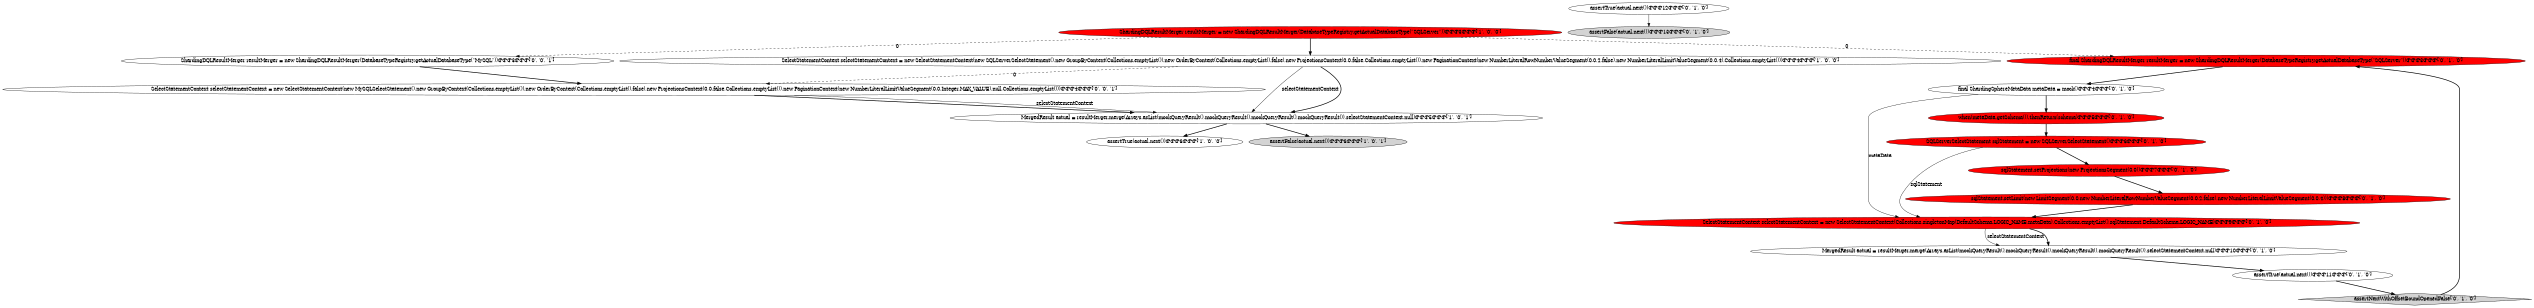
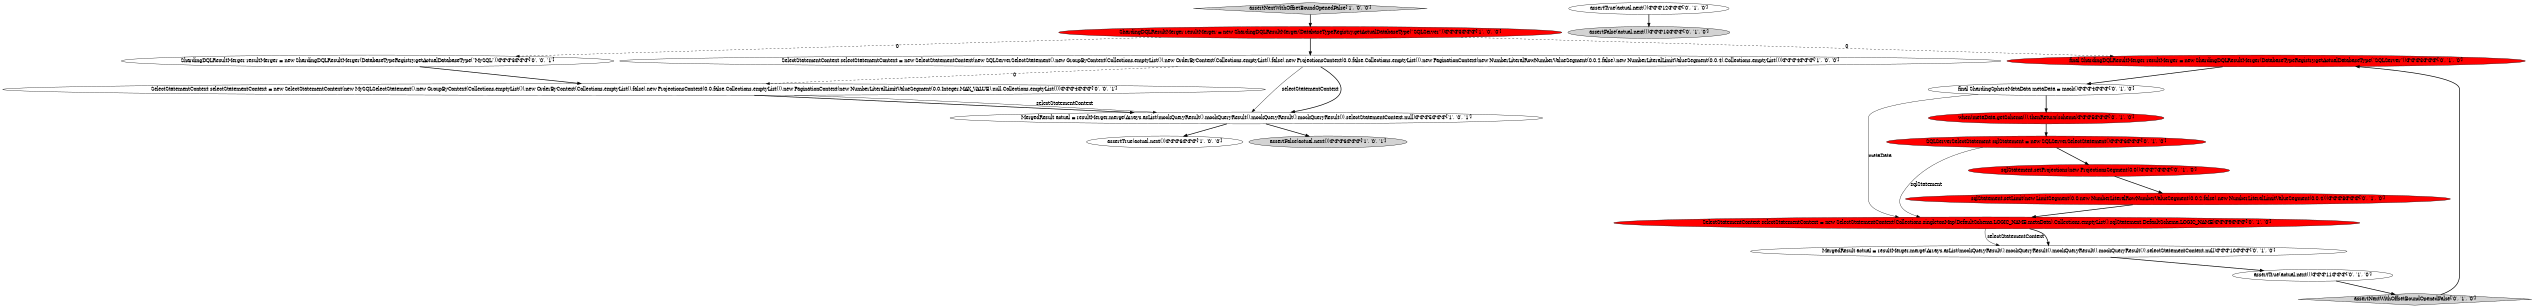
node "assertNextWithOffsetBoundOpenedFalse['1', '0', '0']": added
edge "assertTrue(actual.next())@@@12@@@['0', '1', '0']" -> "assertFalse(actual.next())@@@13@@@['0', '1', '0']": style solid -> bold
